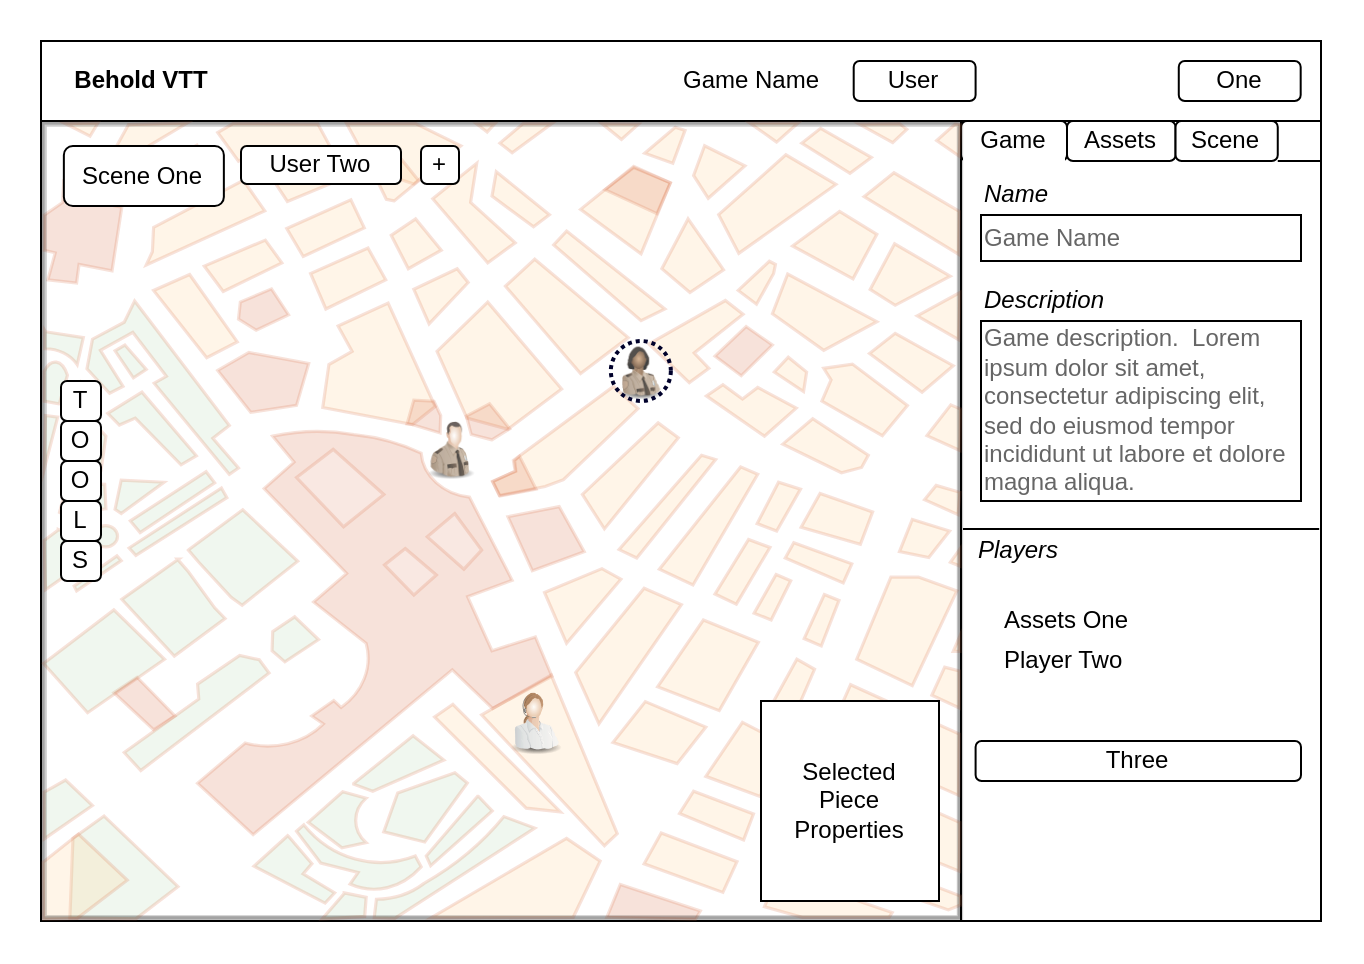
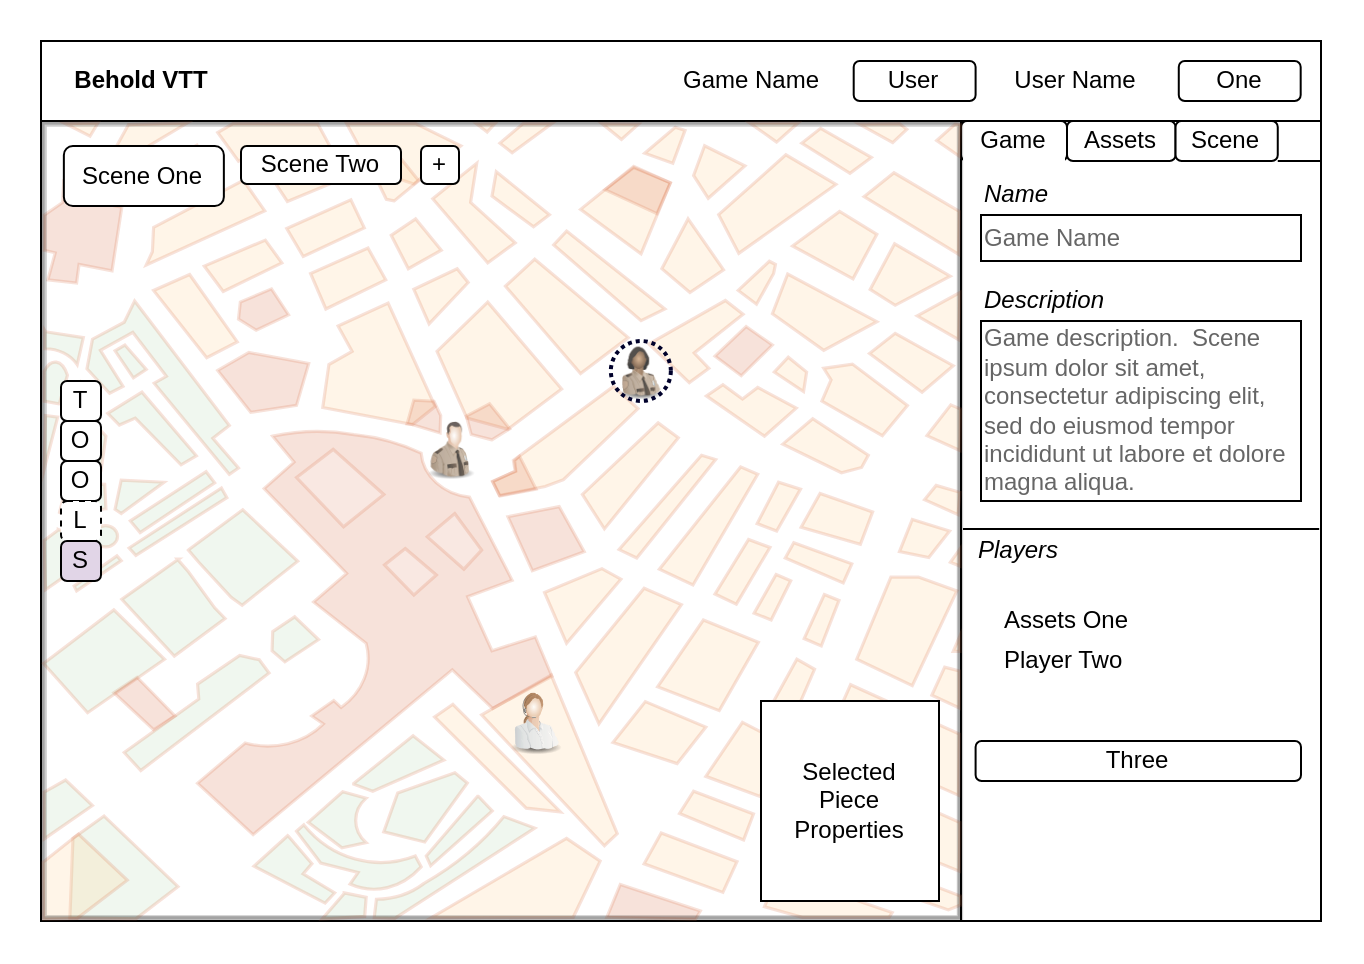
node "User Name": added
node "User Two": label "User Two" -> "Scene Two"
node "Game description. Lorem ipsum dolor sit amet, consectetur adipiscing elit, sed do eiusmod tempor incididunt ut labore et dolore magna aliqua.": label "Game description. Lorem ipsum dolor sit amet, consectetur adipiscing elit, sed do eiusmod tempor incididunt ut labore et dolore magna aliqua." -> "Game description. Scene ipsum dolor sit amet, consectetur adipiscing elit, sed do eiusmod tempor incididunt ut labore et dolore magna aliqua."
node "L": style solid -> dashed
node "S": fillcolor #ffffff -> #e1d5e7
